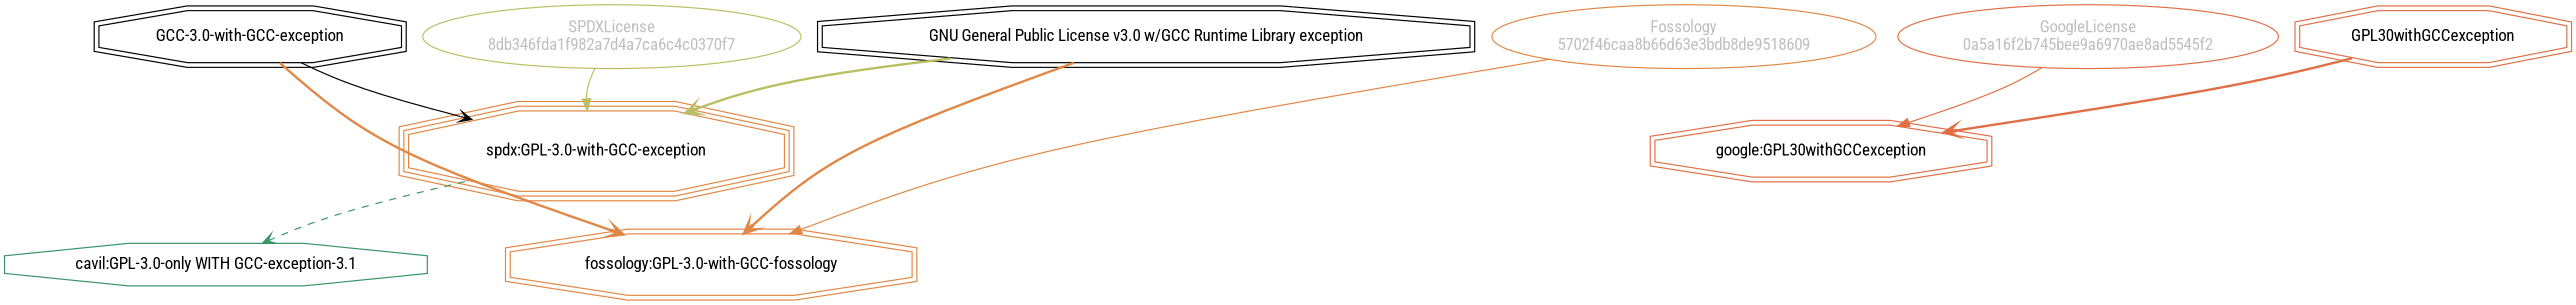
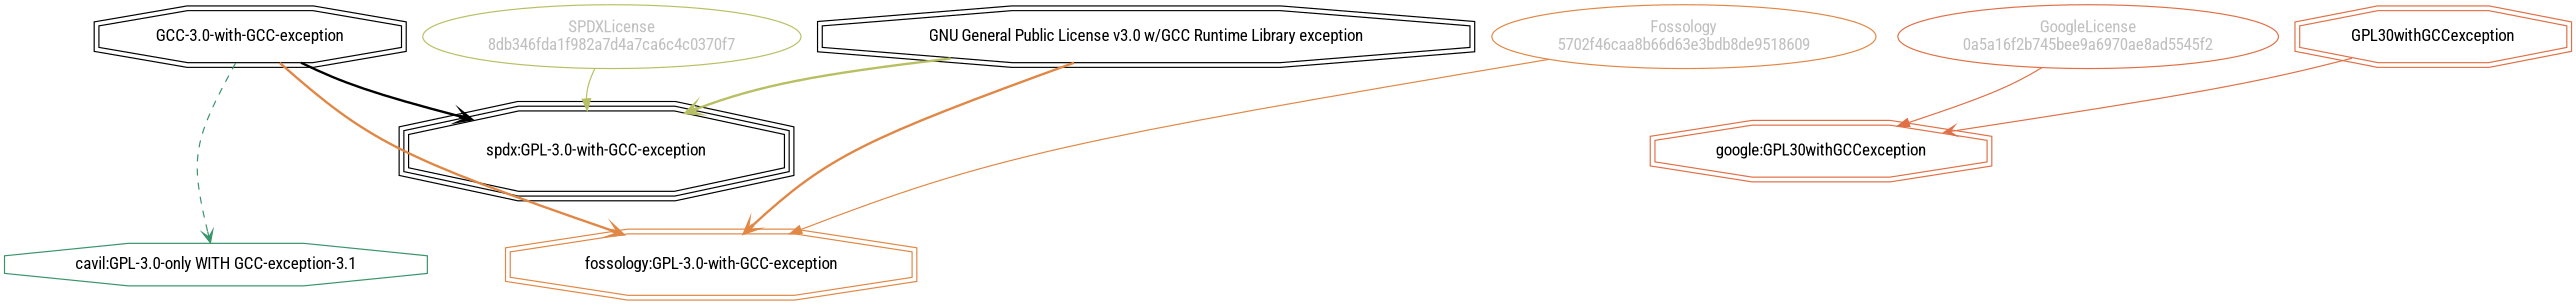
edge "GCC-3.0-with-GCC-exception" -> "spdx:GPL-3.0-with-GCC-exception": style solid -> bold
edge "GPL30withGCCexception" -> "google:GPL30withGCCexception": style bold -> solid
node "spdx:GPL-3.0-with-GCC-exception": color #e18745 -> black
edge "spdx:GPL-3.0-with-GCC-exception" -> "cavil:GPL-3.0-only WITH GCC-exception-3.1": now "GCC-3.0-with-GCC-exception" -> "cavil:GPL-3.0-only WITH GCC-exception-3.1"
node "fossology:GPL-3.0-with-GCC-fossology": label "fossology:GPL-3.0-with-GCC-fossology" -> "fossology:GPL-3.0-with-GCC-exception"
